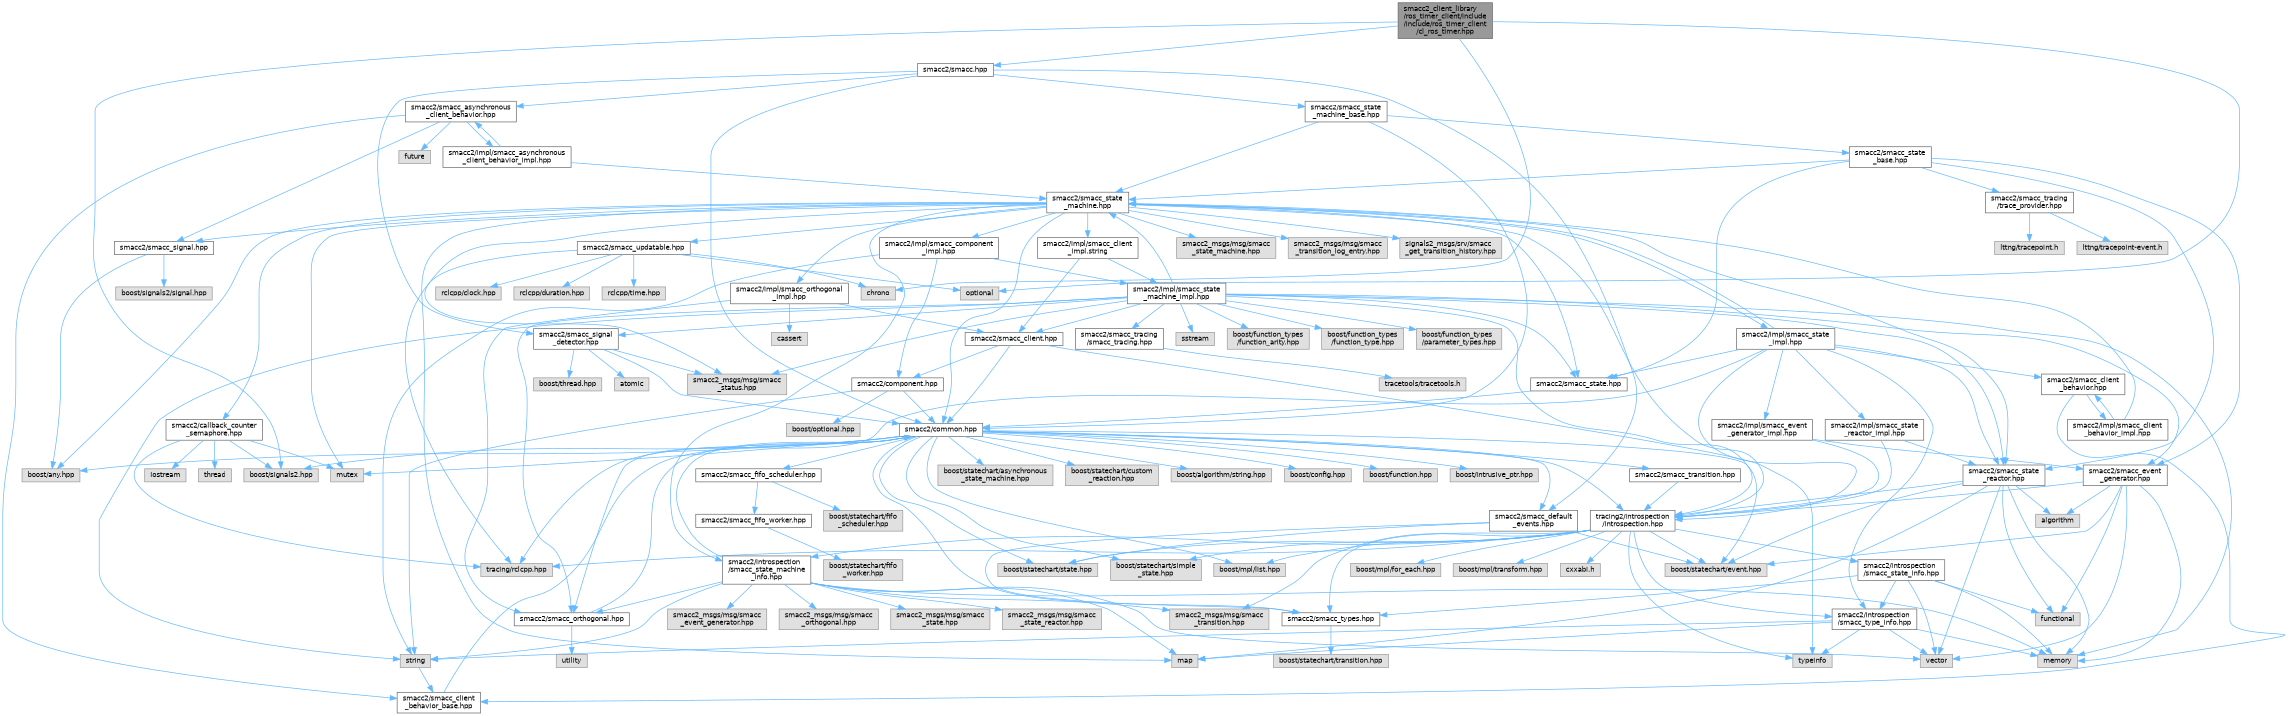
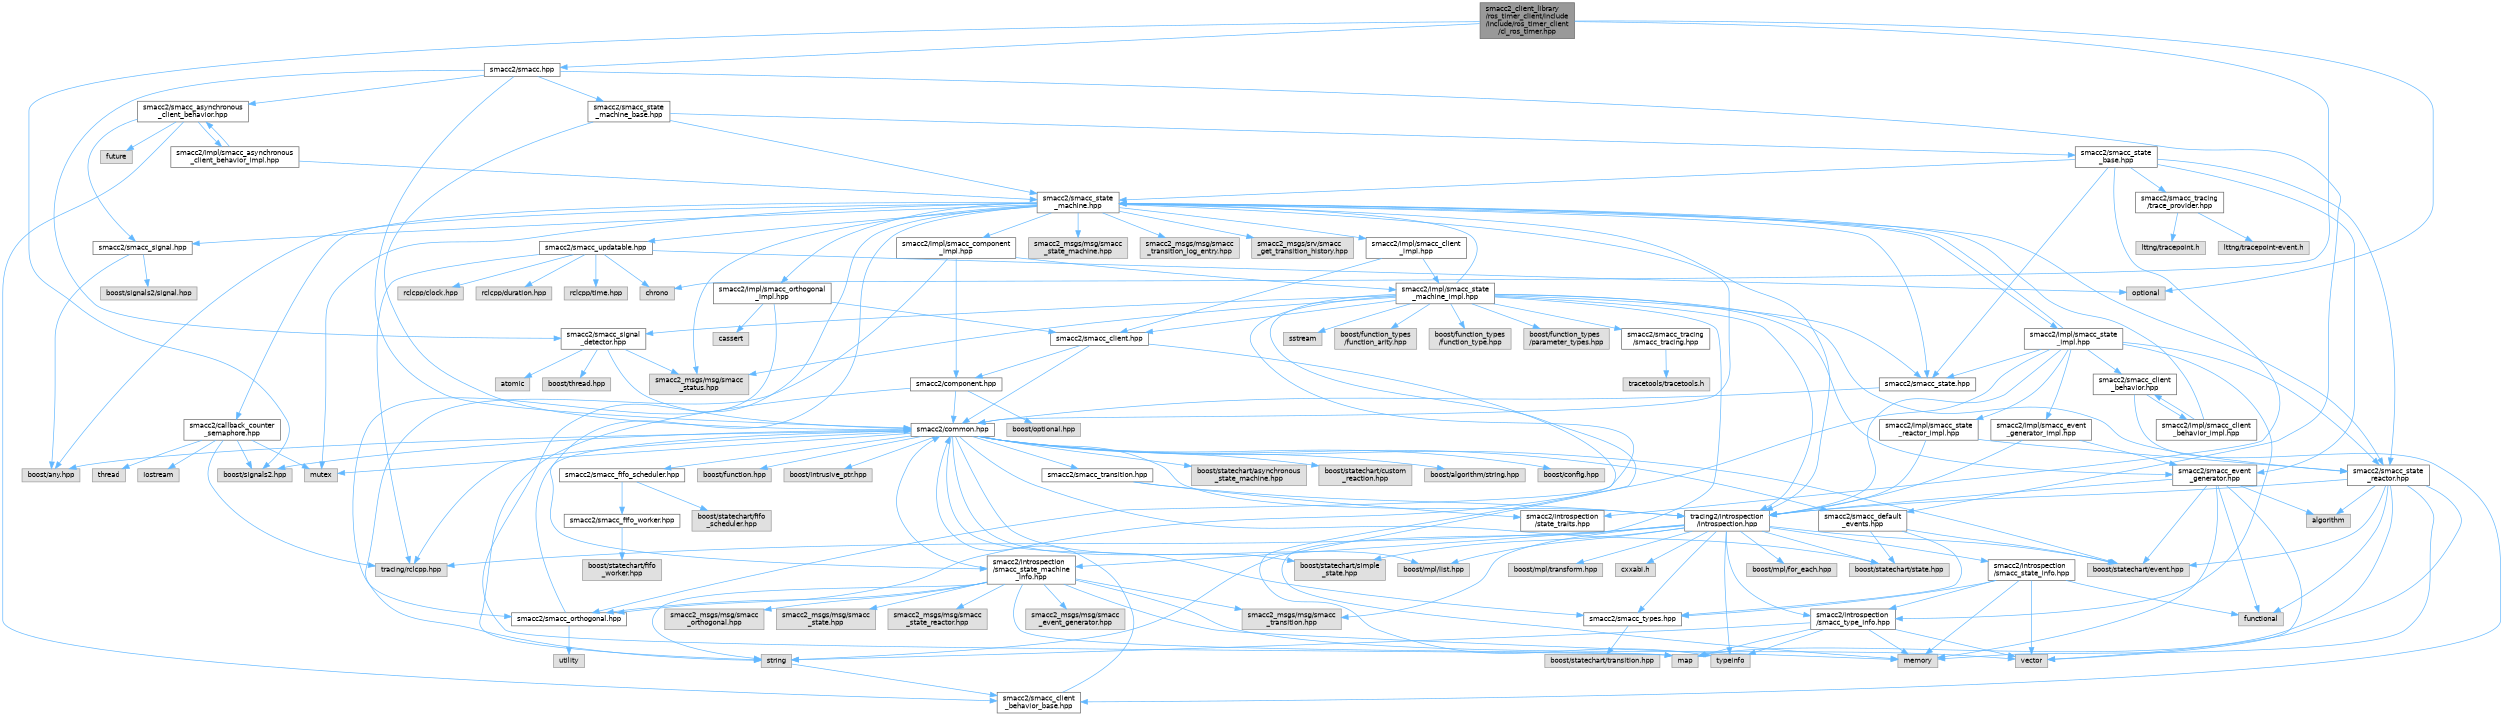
node "smacc2/impl/smacc_client _impl.string": label "smacc2/impl/smacc_client _impl.string" -> "smacc2/impl/smacc_client _impl.hpp"
node "signals2_msgs/srv/smacc _get_transition_history.hpp": label "signals2_msgs/srv/smacc _get_transition_history.hpp" -> "smacc2_msgs/srv/smacc _get_transition_history.hpp"
node "smacc2/introspection /state_traits.hpp": added
